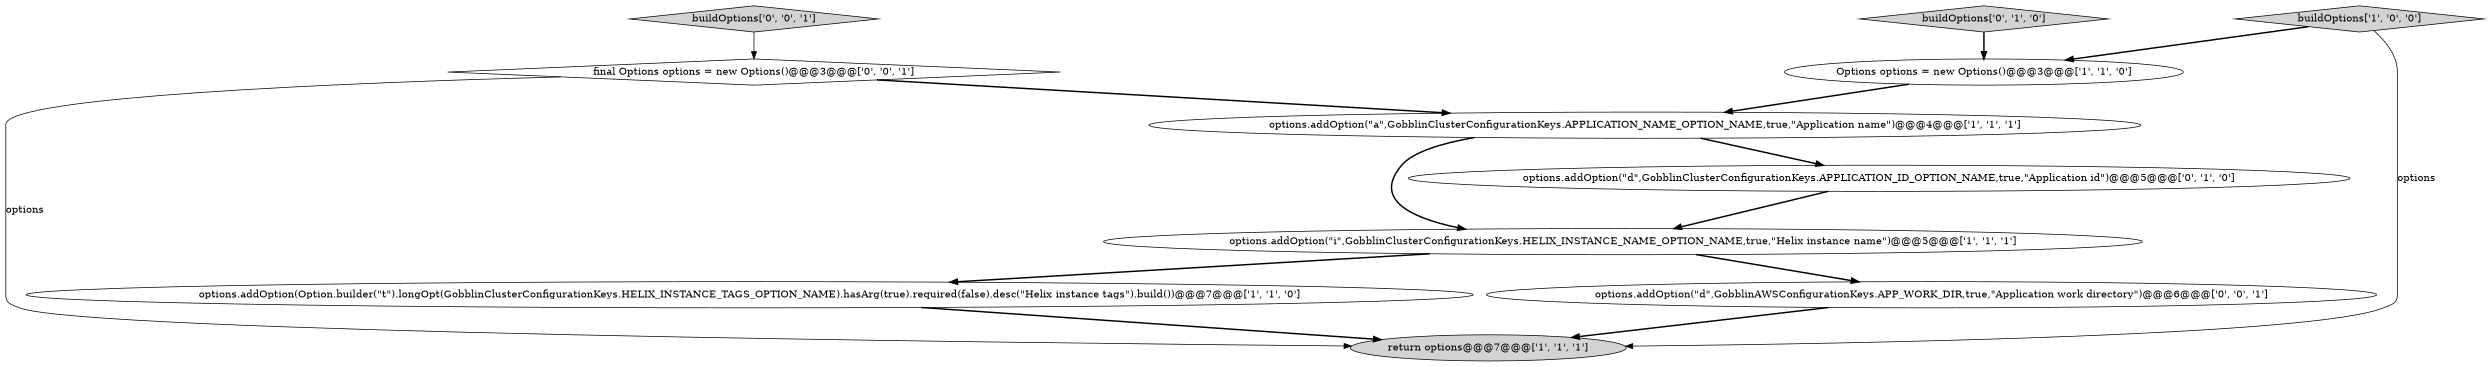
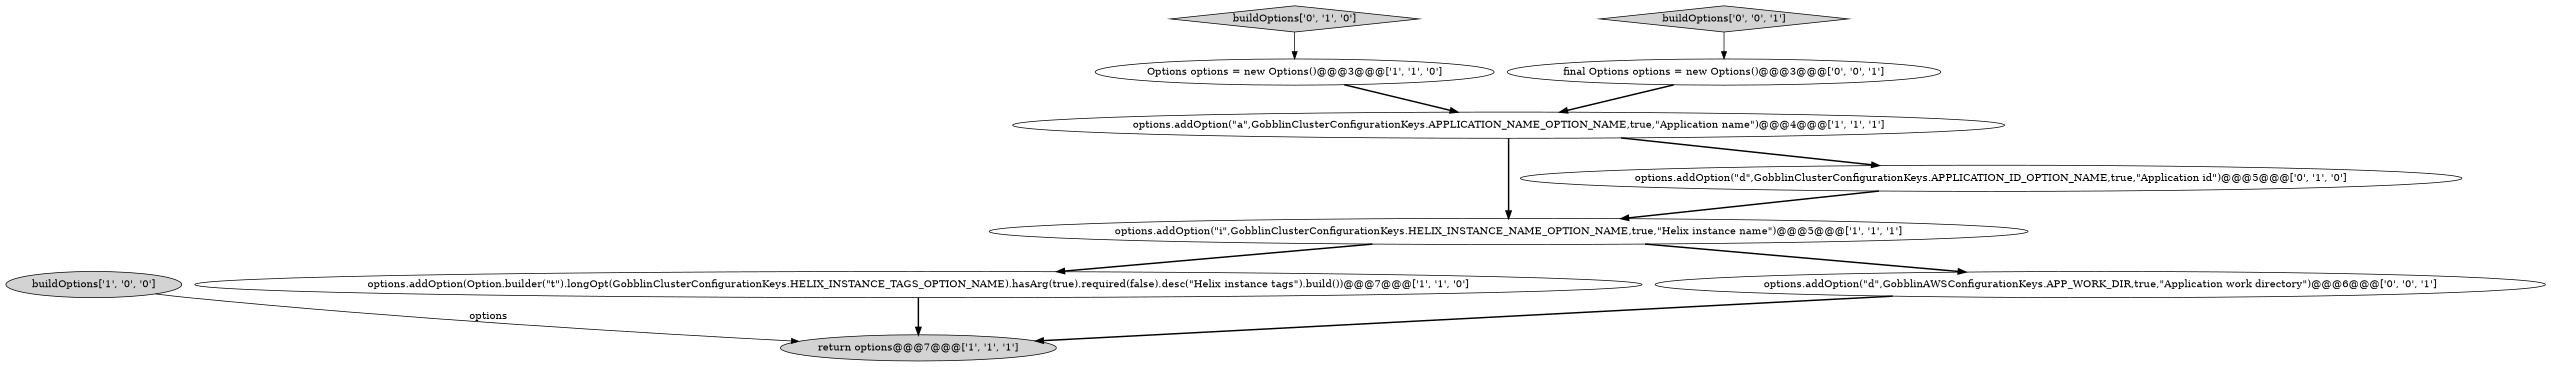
node "buildOptions['1', '0', '0']": shape diamond -> ellipse
edge "buildOptions['0', '1', '0']" -> "Options options = new Options()@@@3@@@['1', '1', '0']": style bold -> solid
edge "buildOptions['1', '0', '0']" -> "Options options = new Options()@@@3@@@['1', '1', '0']": removed
node "final Options options = new Options()@@@3@@@['0', '0', '1']": shape diamond -> ellipse
edge "final Options options = new Options()@@@3@@@['0', '0', '1']" -> "return options@@@7@@@['1', '1', '1']": removed, label "options"
